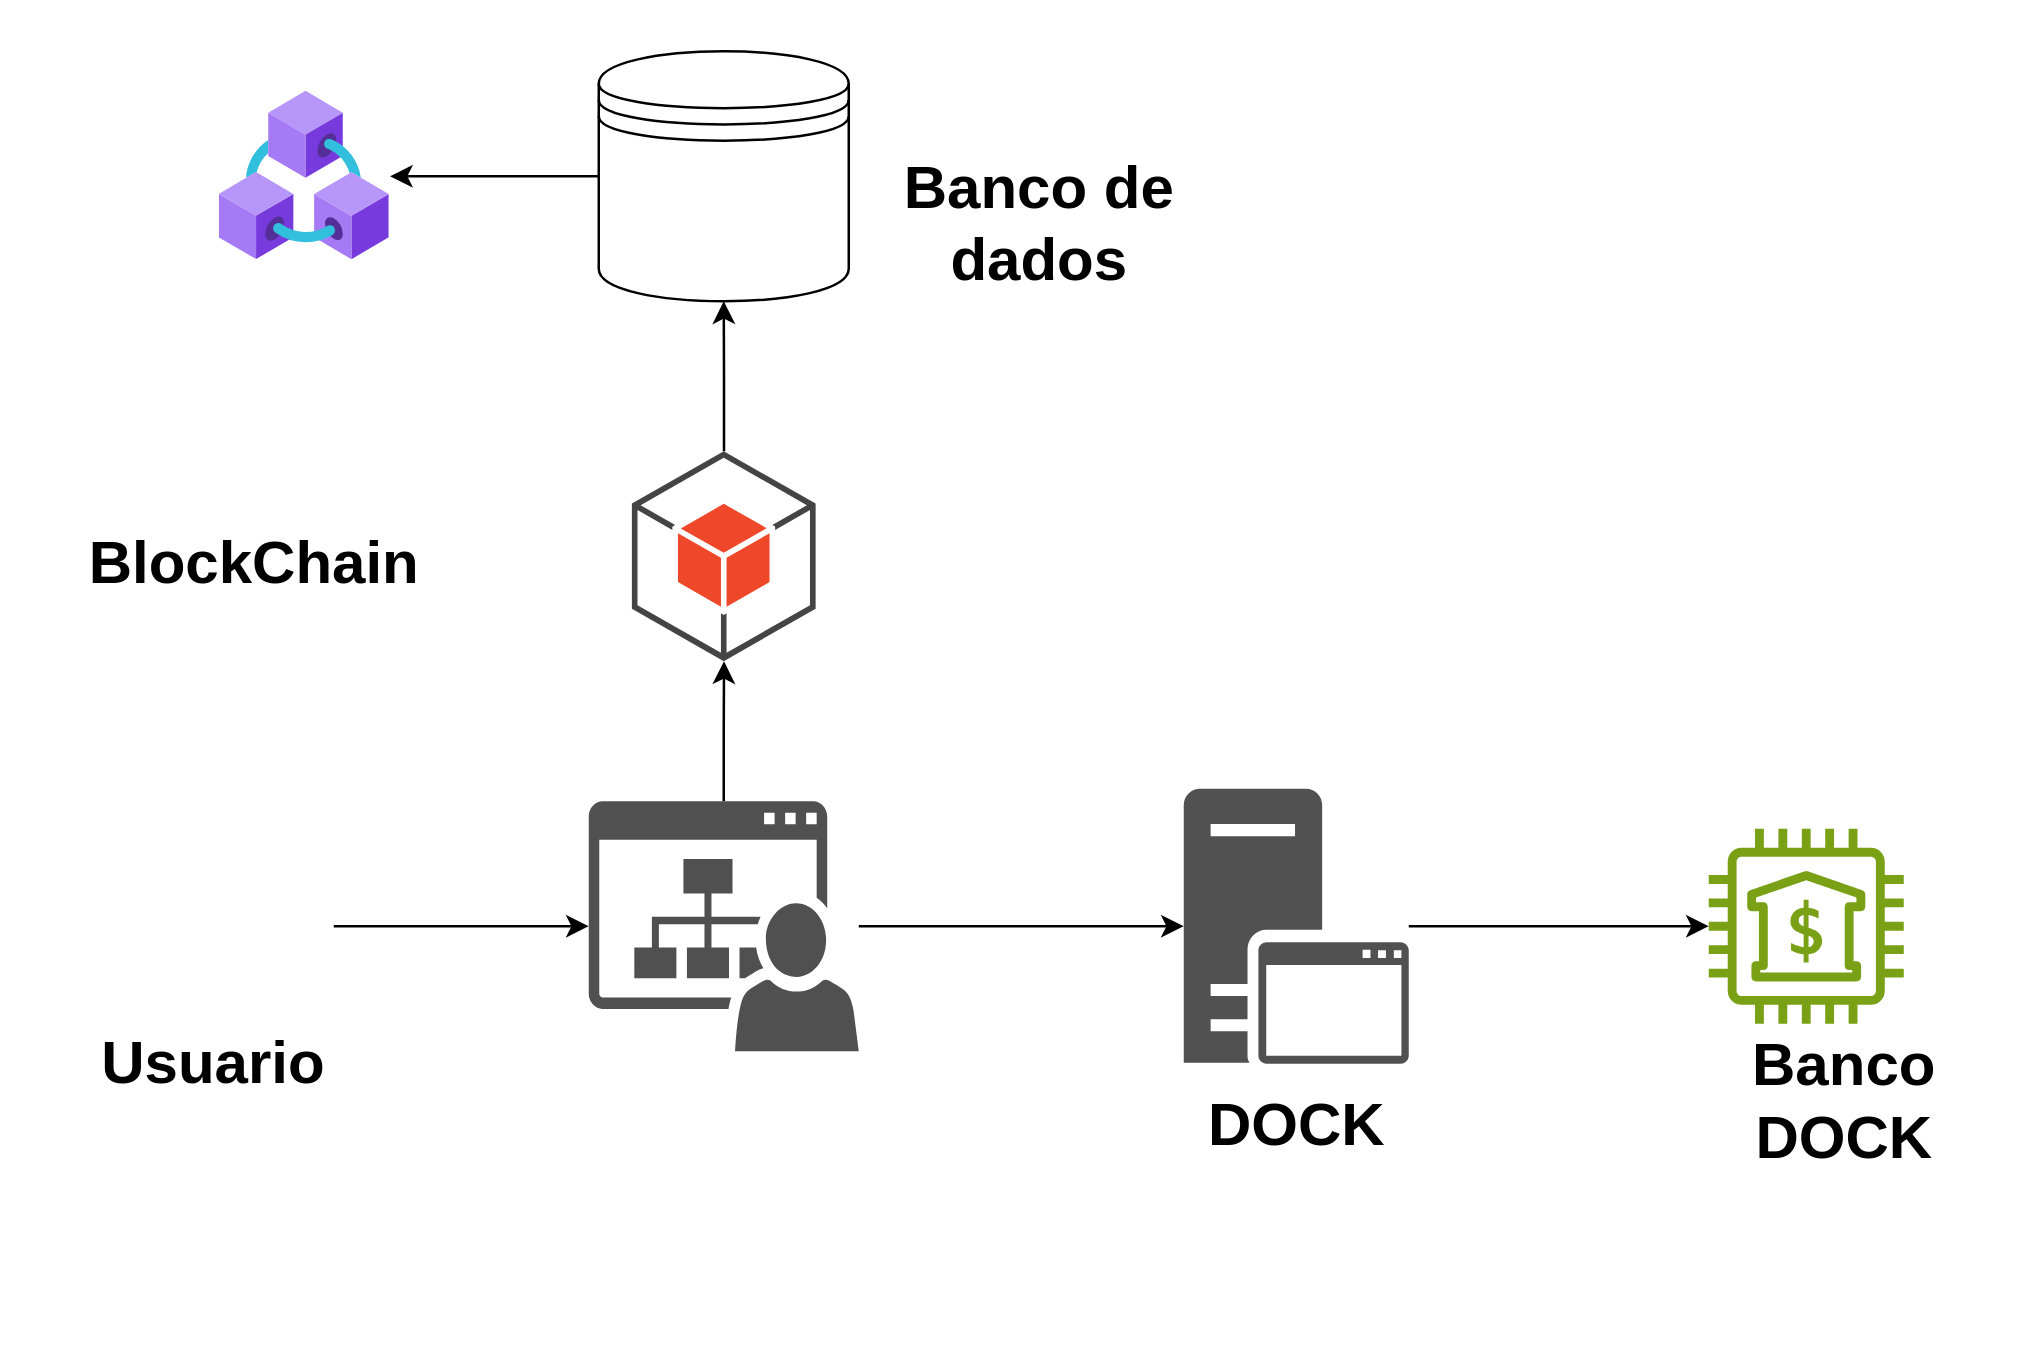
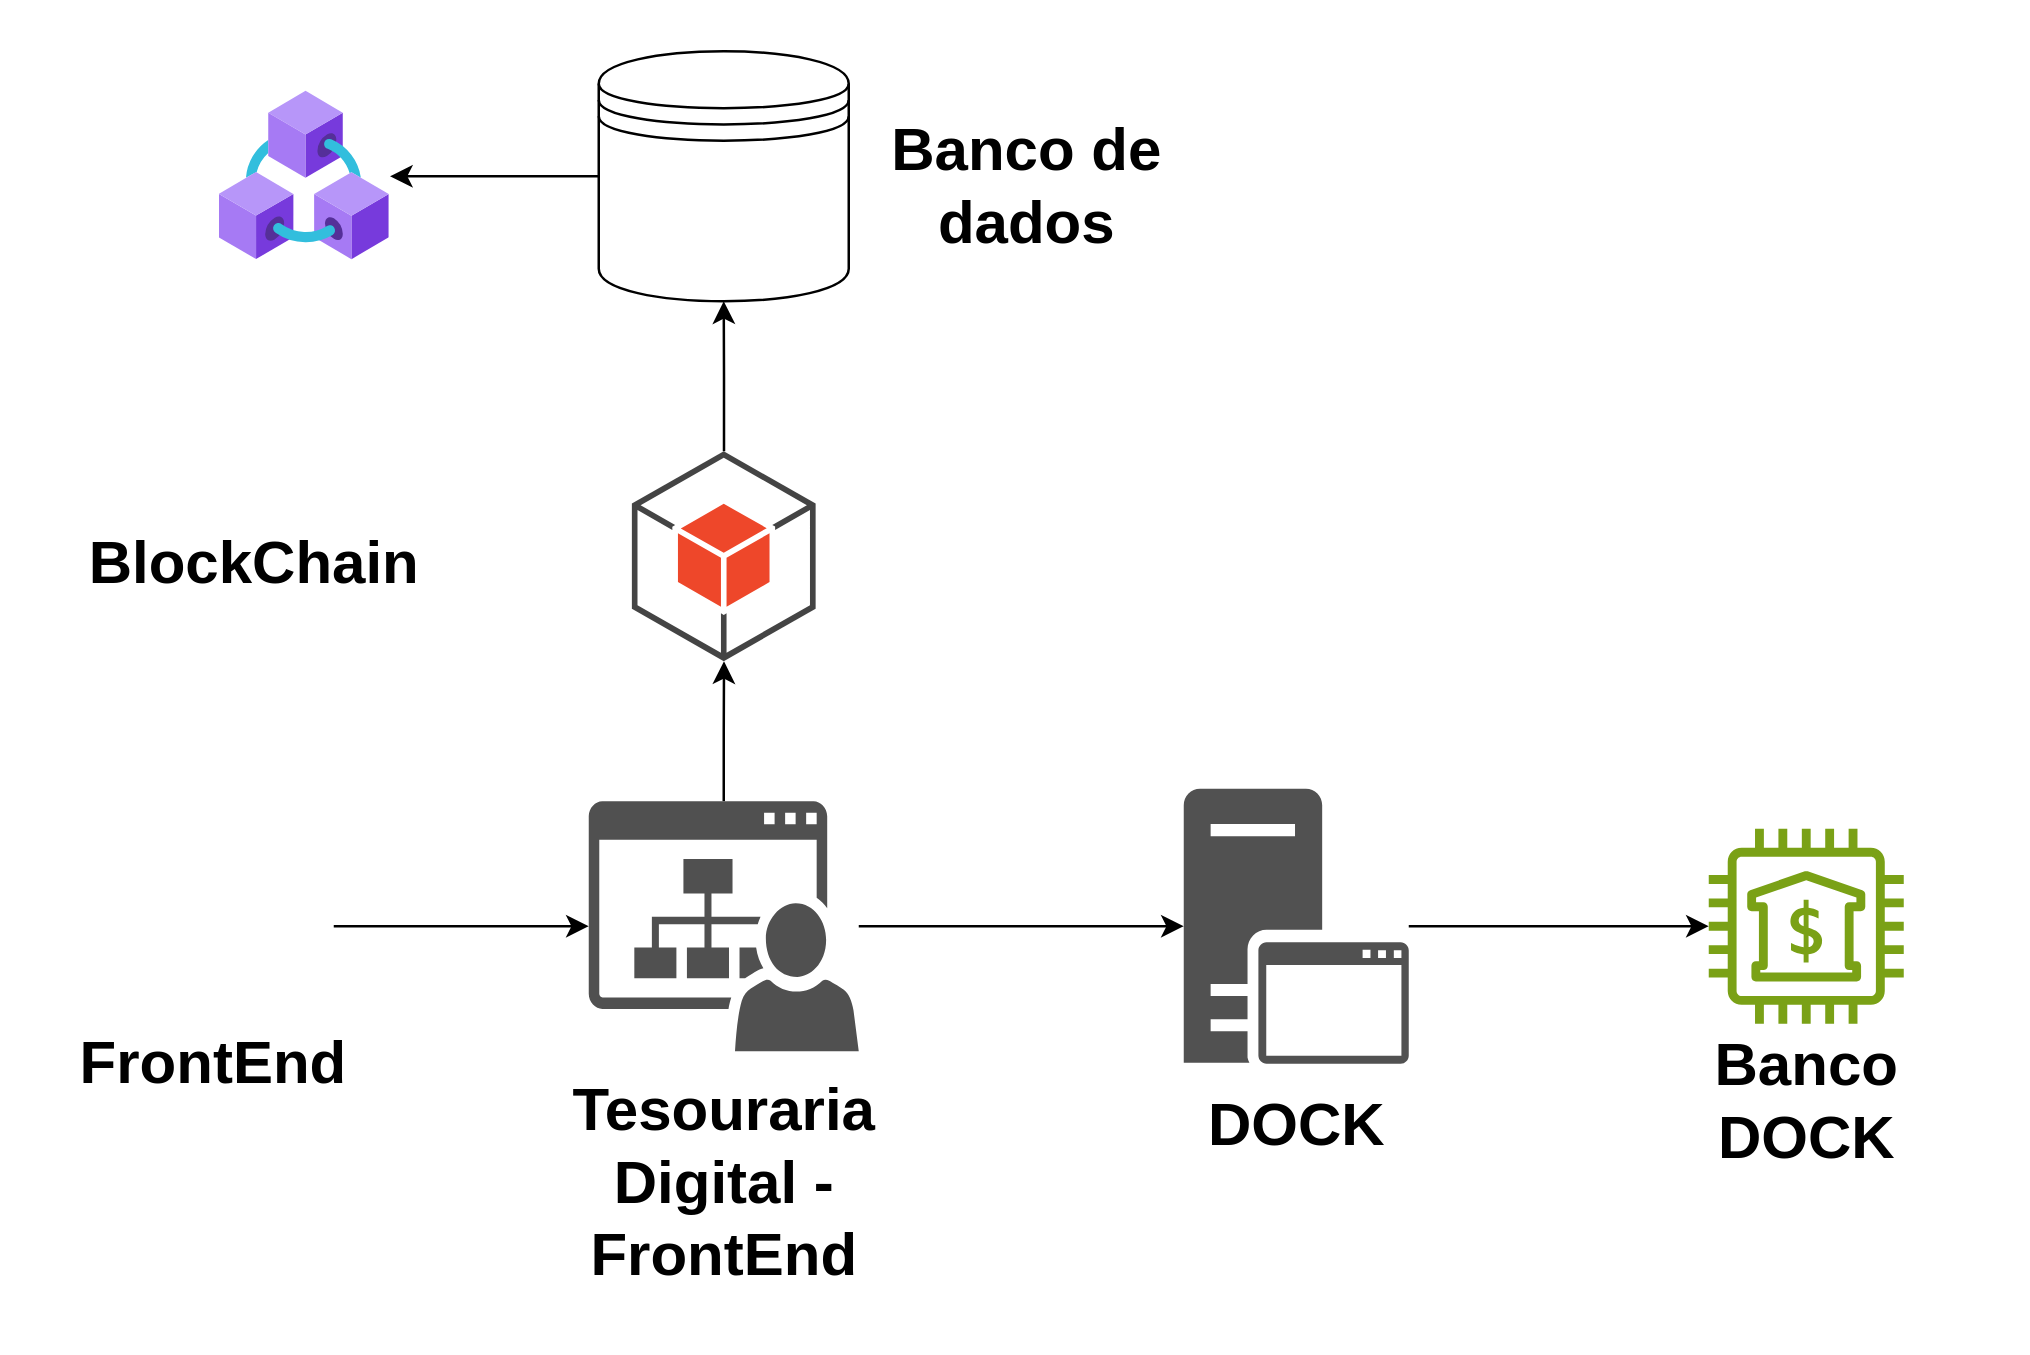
node "Banco de dados": moved (1040, 224) -> (1028, 186)
node "Usuario": label "Usuario" -> "FrontEnd"
node "Banco DOCK": moved (1844, 1101) -> (1806, 1101)
node "Tesouraria Digital - FrontEnd": added
